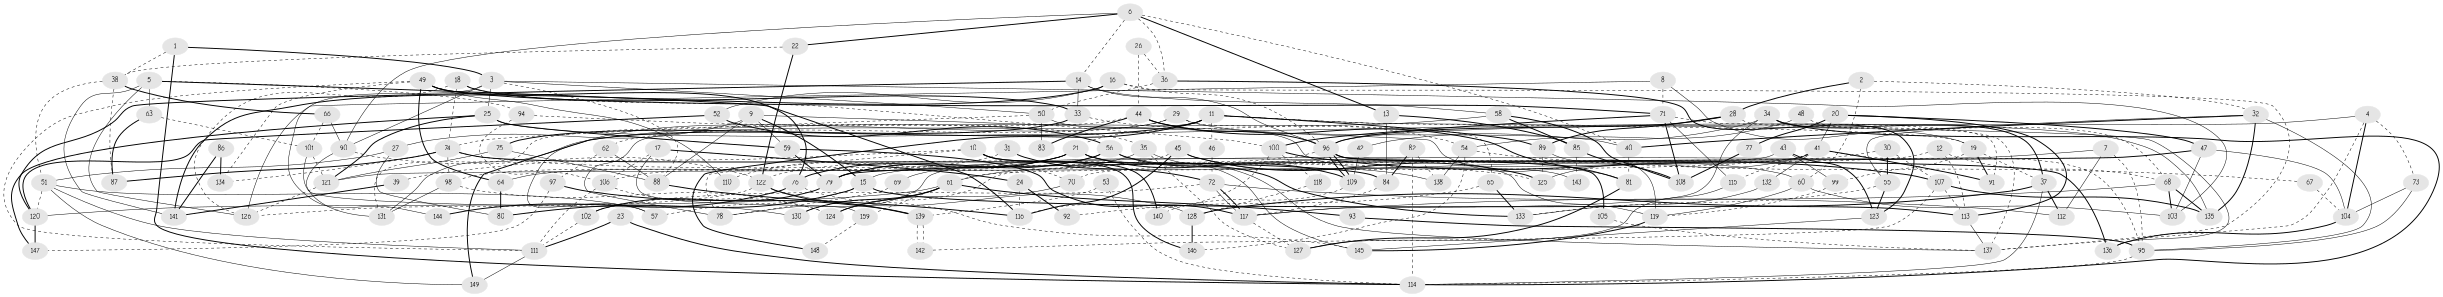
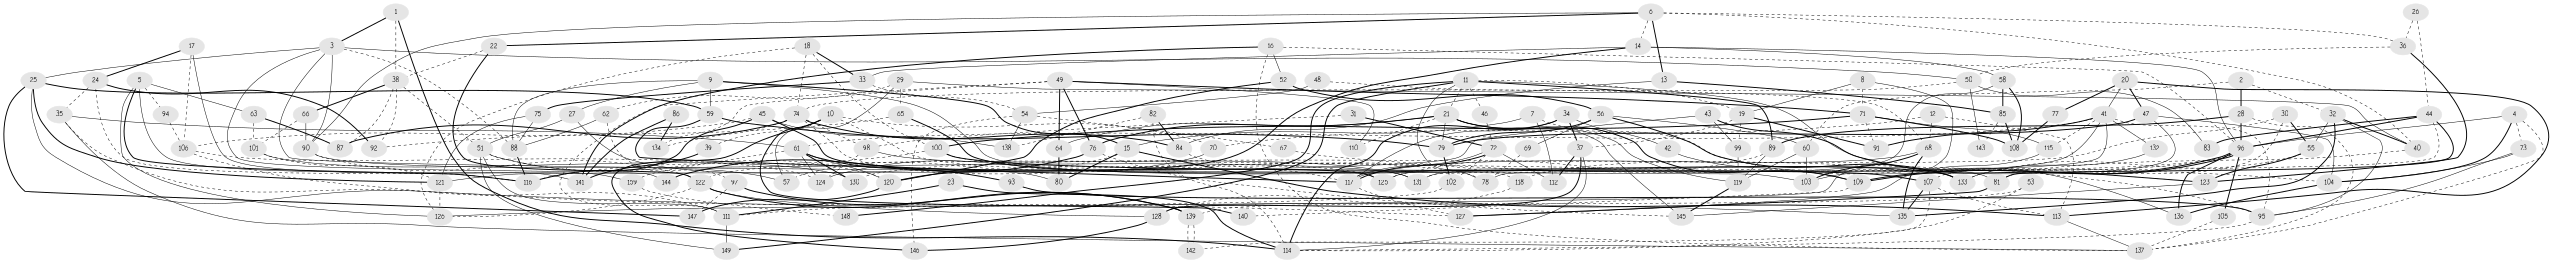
edge "38" -- "92": added
edge "94" -- "35": now "24" -- "35"
edge "61" -- "124": style bold -> solid
